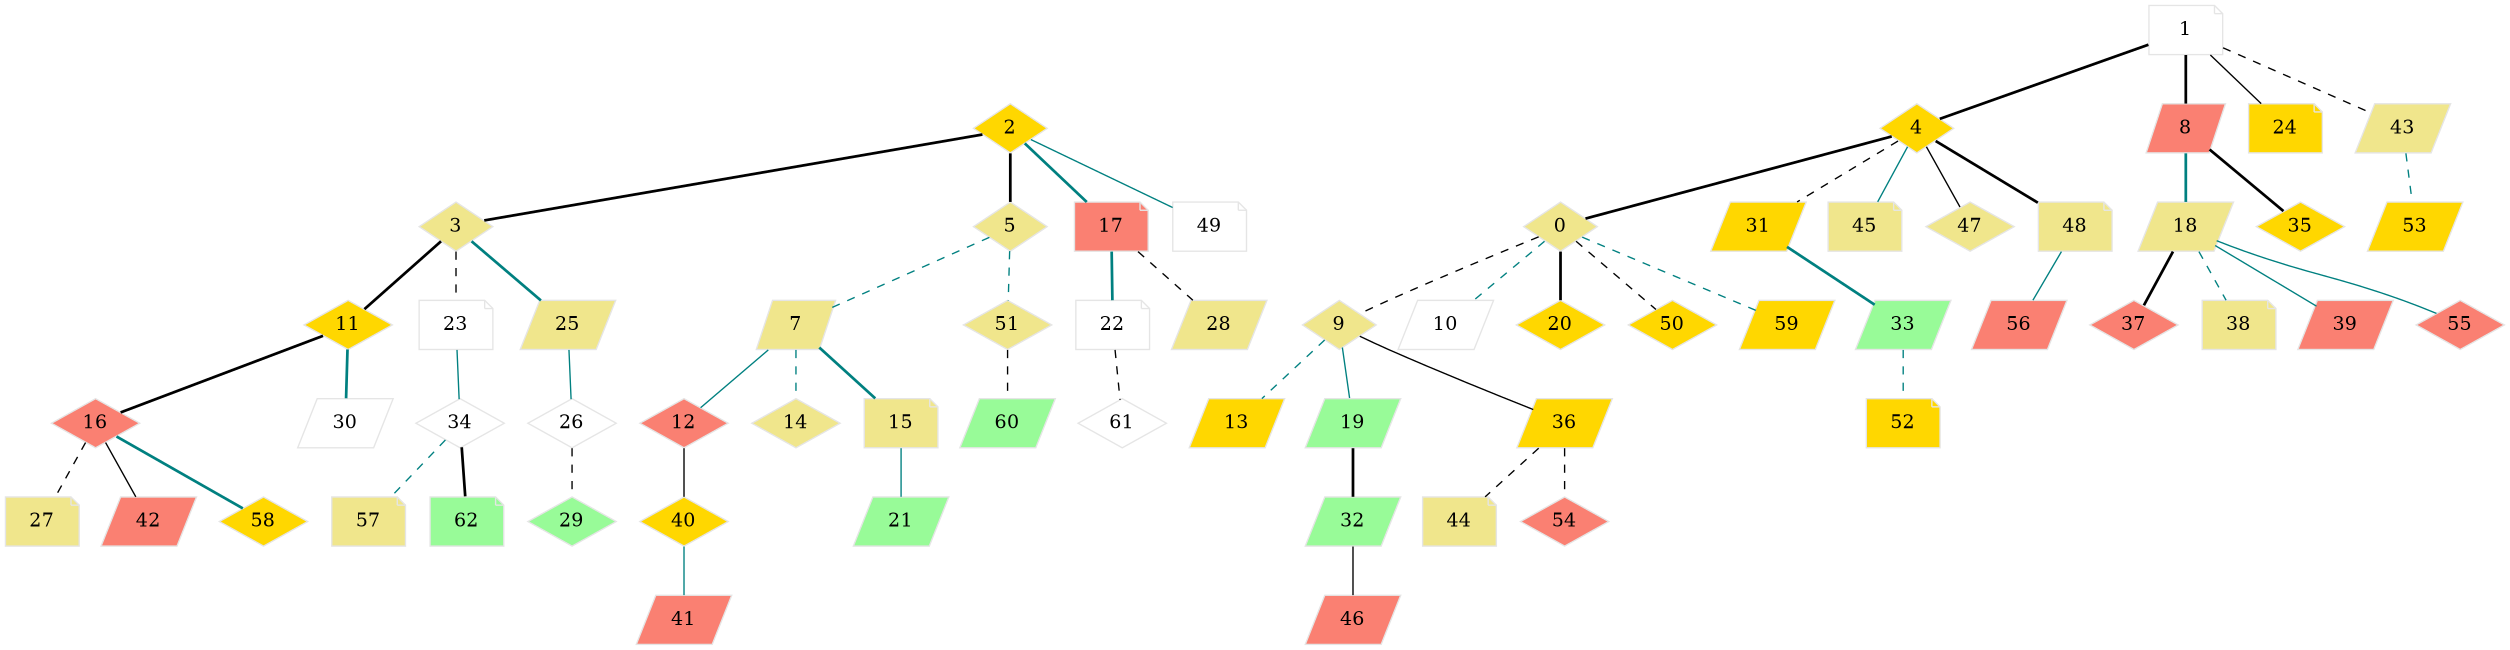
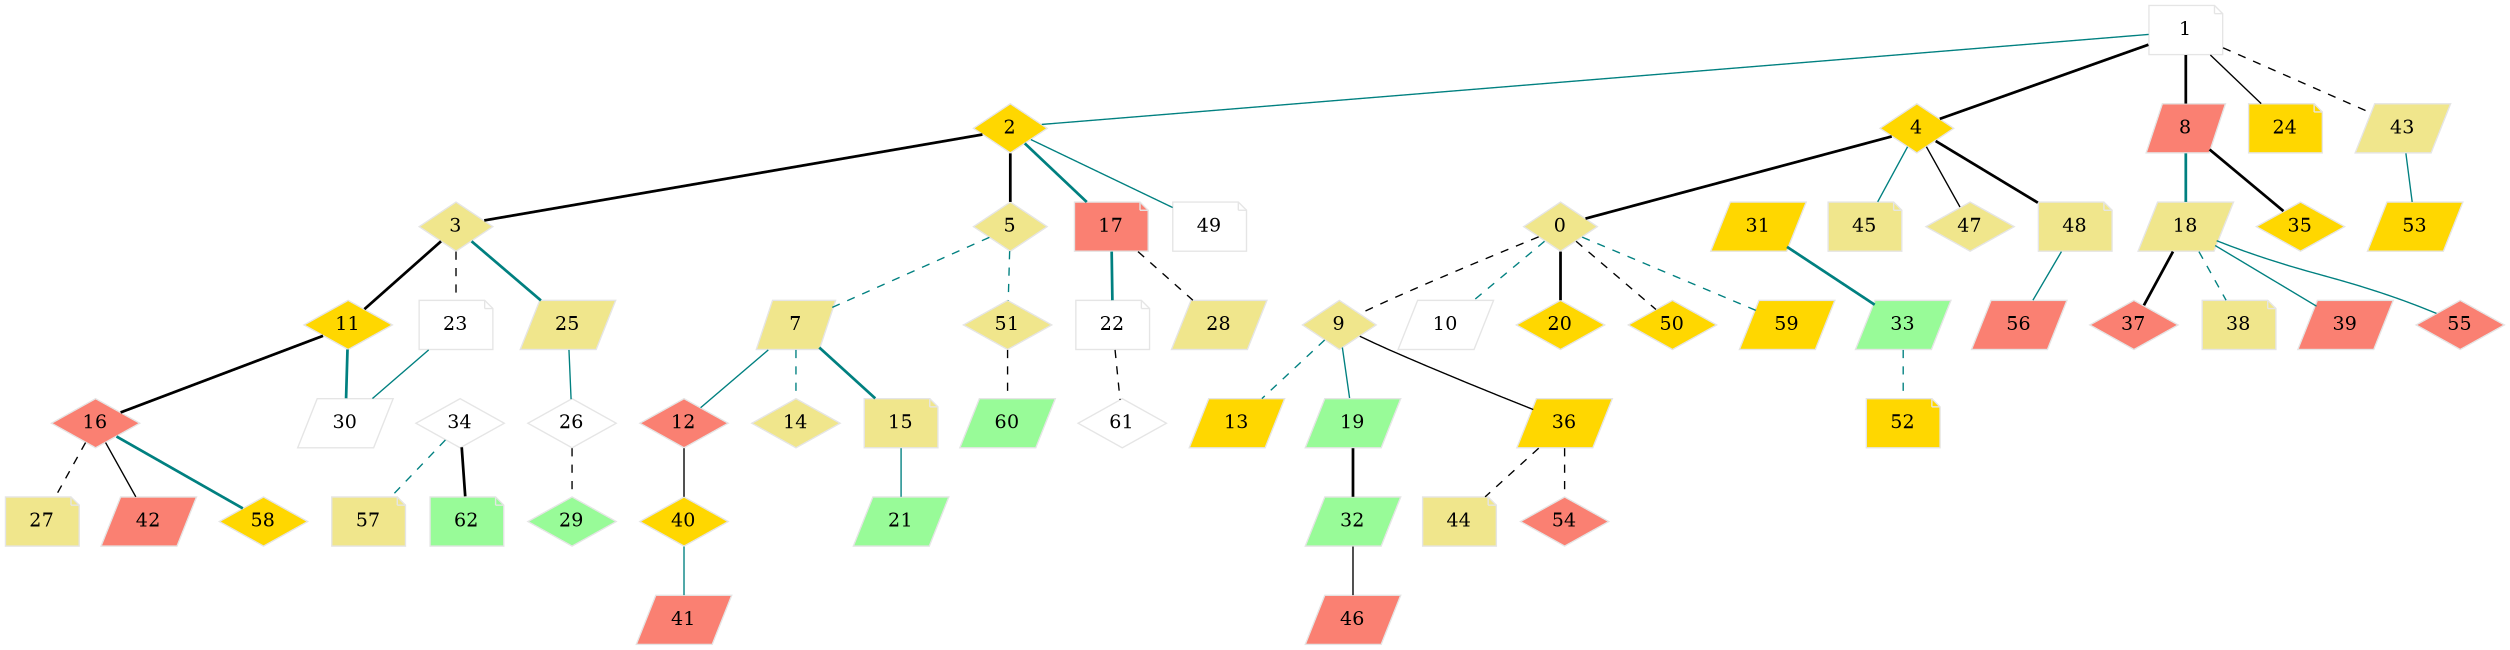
edge "1" -- "2": added
edge "4" -- "31": removed
edge "43" -- "53": style dashed -> solid
edge "23" -- "34": now "23" -- "30"
